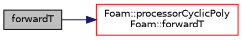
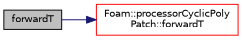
node "Foam::processorCyclicPoly Foam::forwardT": label "Foam::processorCyclicPoly Foam::forwardT" -> "Foam::processorCyclicPoly Patch::forwardT"
